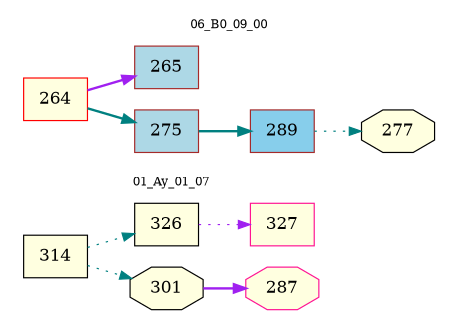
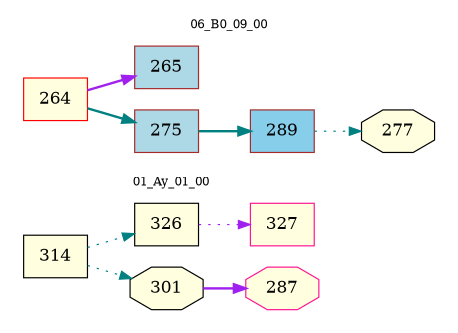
cluster "01_Ay_01_07": label "01_Ay_01_07" -> "01_Ay_01_00"
